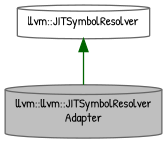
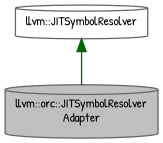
node "llvm::llvm::JITSymbolResolver Adapter": label "llvm::llvm::JITSymbolResolver Adapter" -> "llvm::orc::JITSymbolResolver Adapter"
